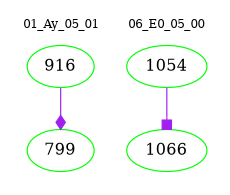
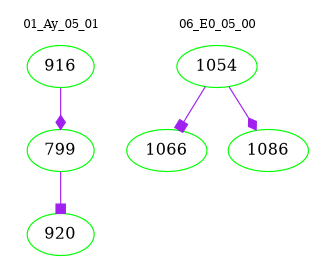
node "1086": added
node "920": added
